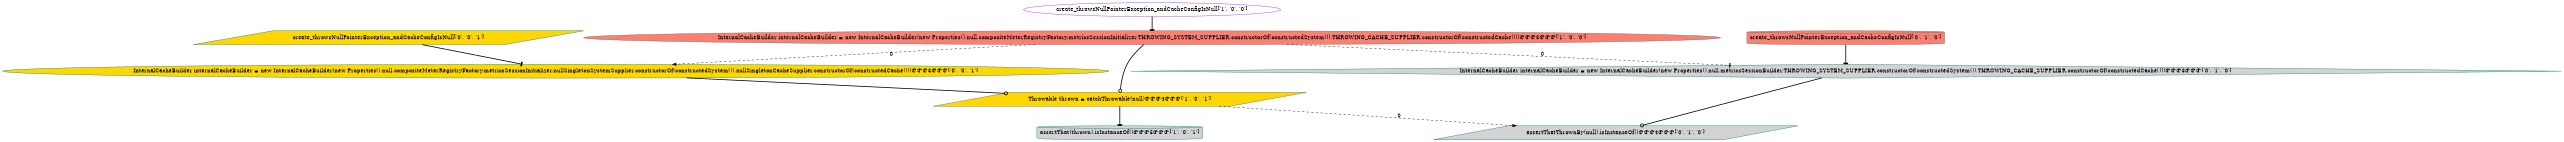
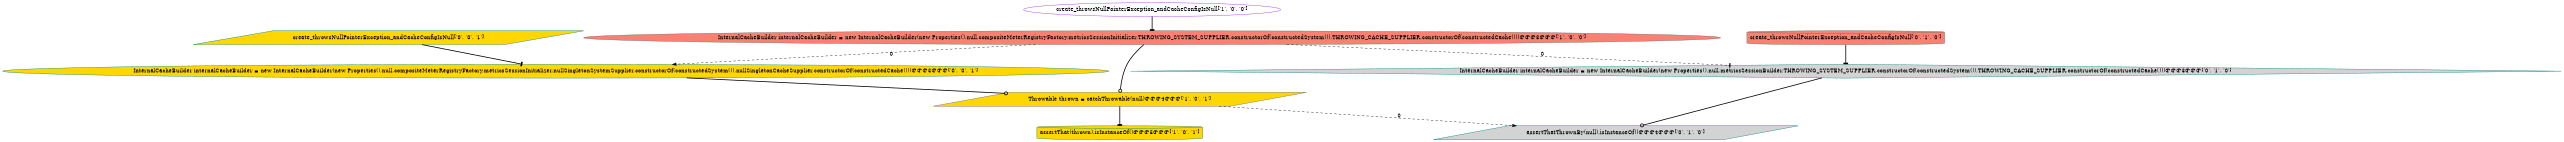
node "assertThat(thrown).isInstanceOf()@@@5@@@['1', '0', '1']": fillcolor lightgrey -> gold
